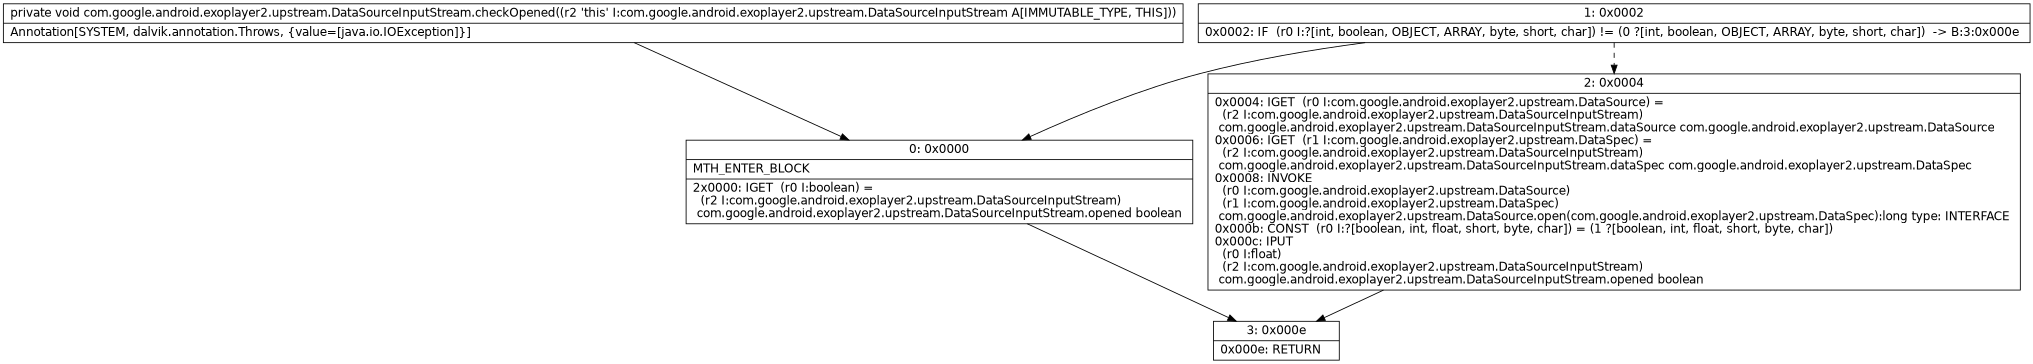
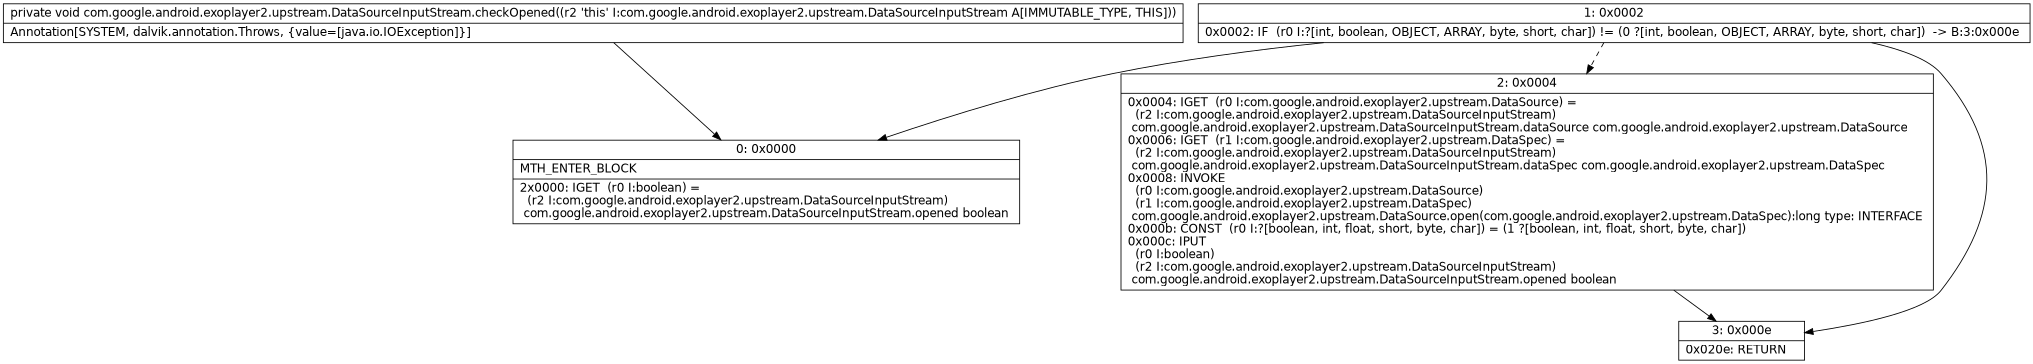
node "2: 0x0004": text "(r0 I:float)" -> "(r0 I:boolean)"
edge "0: 0x0000" -> "3: 0x000e": now "1: 0x0002" -> "3: 0x000e"
node "3: 0x000e": text "0x000e: RETURN" -> "0x020e: RETURN"
